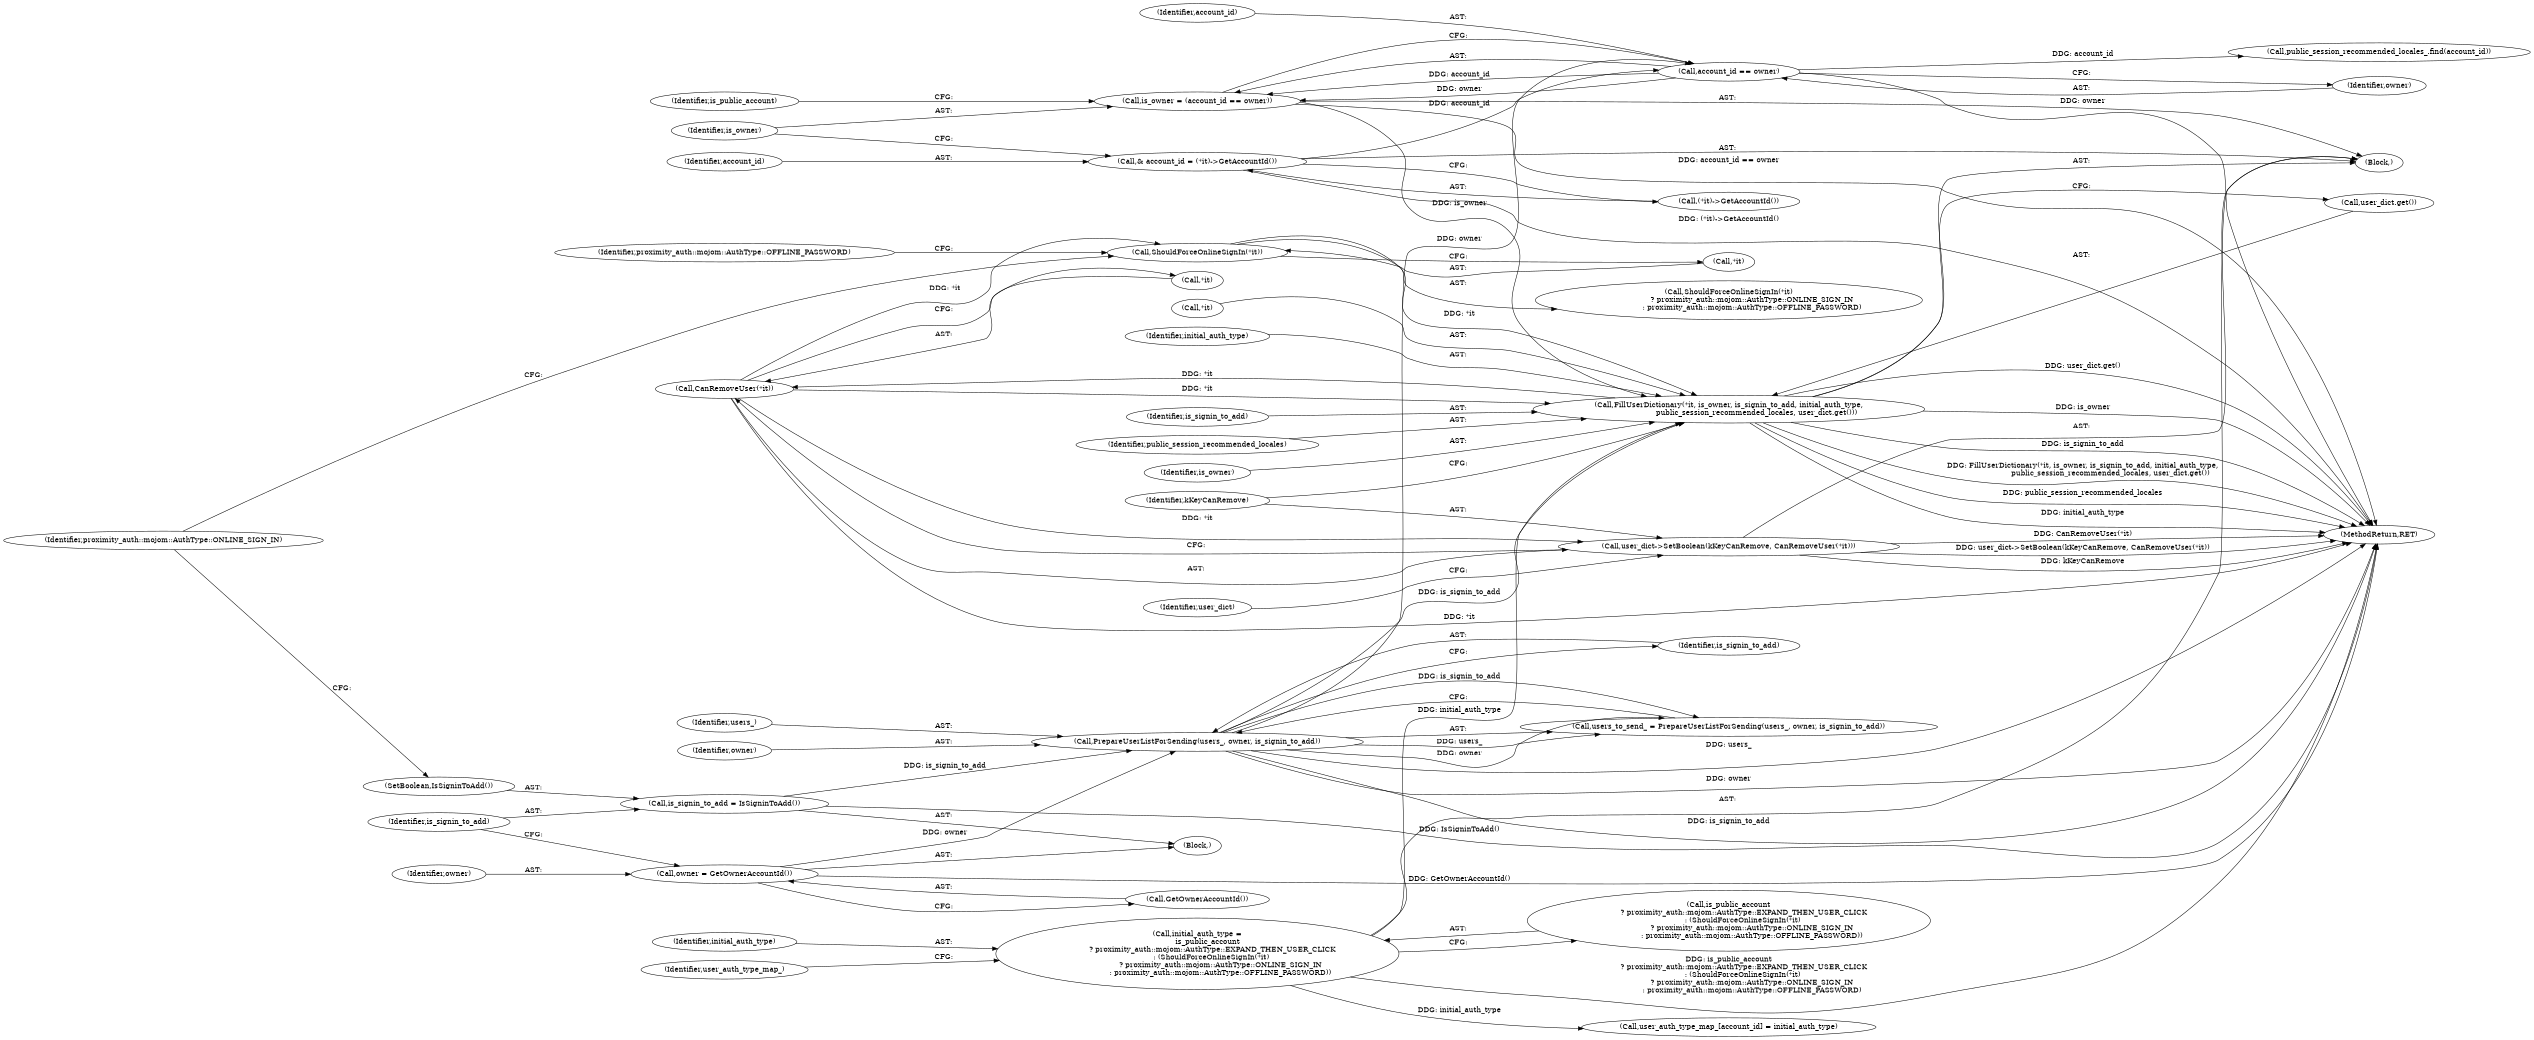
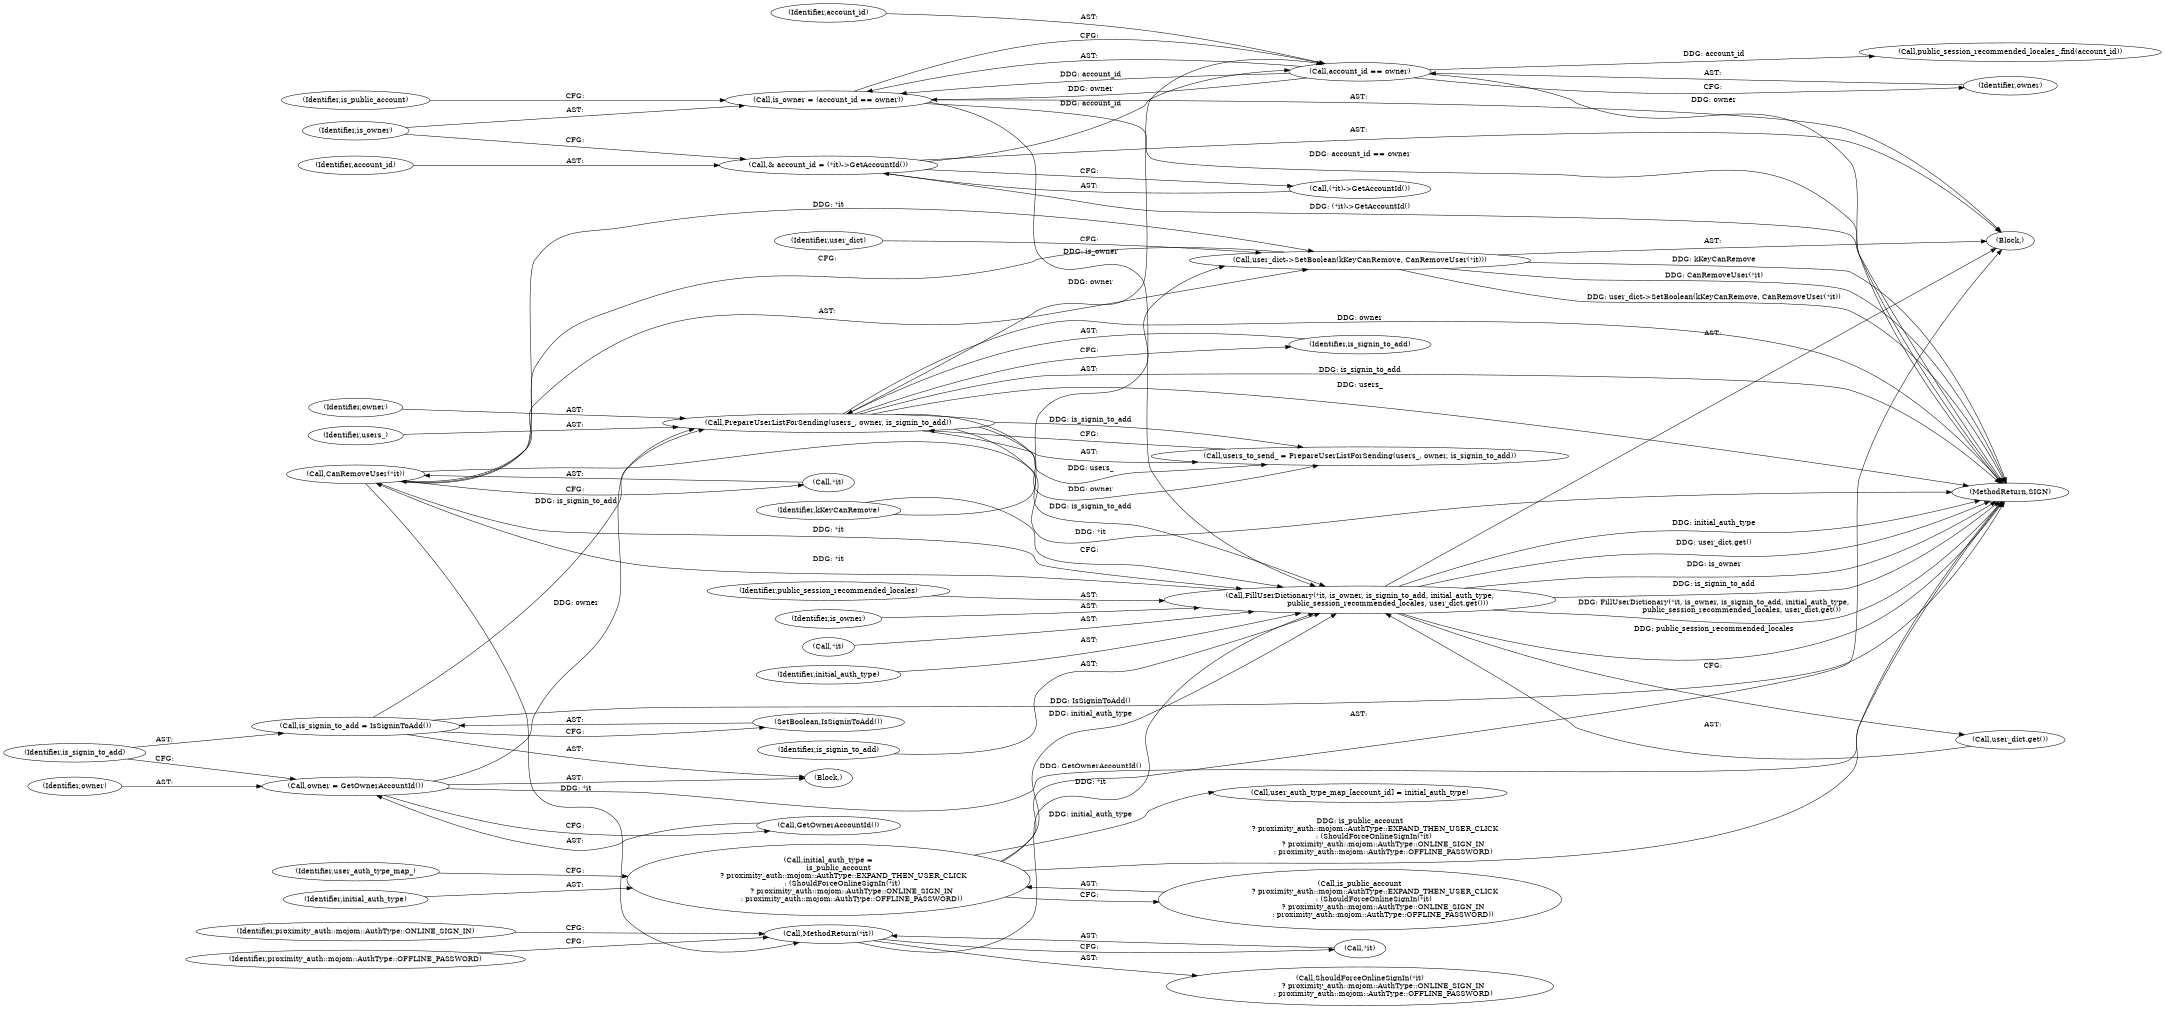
node "(Call,ShouldForceOnlineSignIn(*it))": label "(Call,ShouldForceOnlineSignIn(*it))" -> "(Call,MethodReturn(*it))"
node "(MethodReturn,RET)": label "(MethodReturn,RET)" -> "(MethodReturn,SIGN)"
edge "(Identifier,proximity_auth::mojom::AuthType::ONLINE_SIGN_IN)" -> "(SetBoolean,IsSigninToAdd())": now "(Call,is_signin_to_add = IsSigninToAdd())" -> "(SetBoolean,IsSigninToAdd())"
